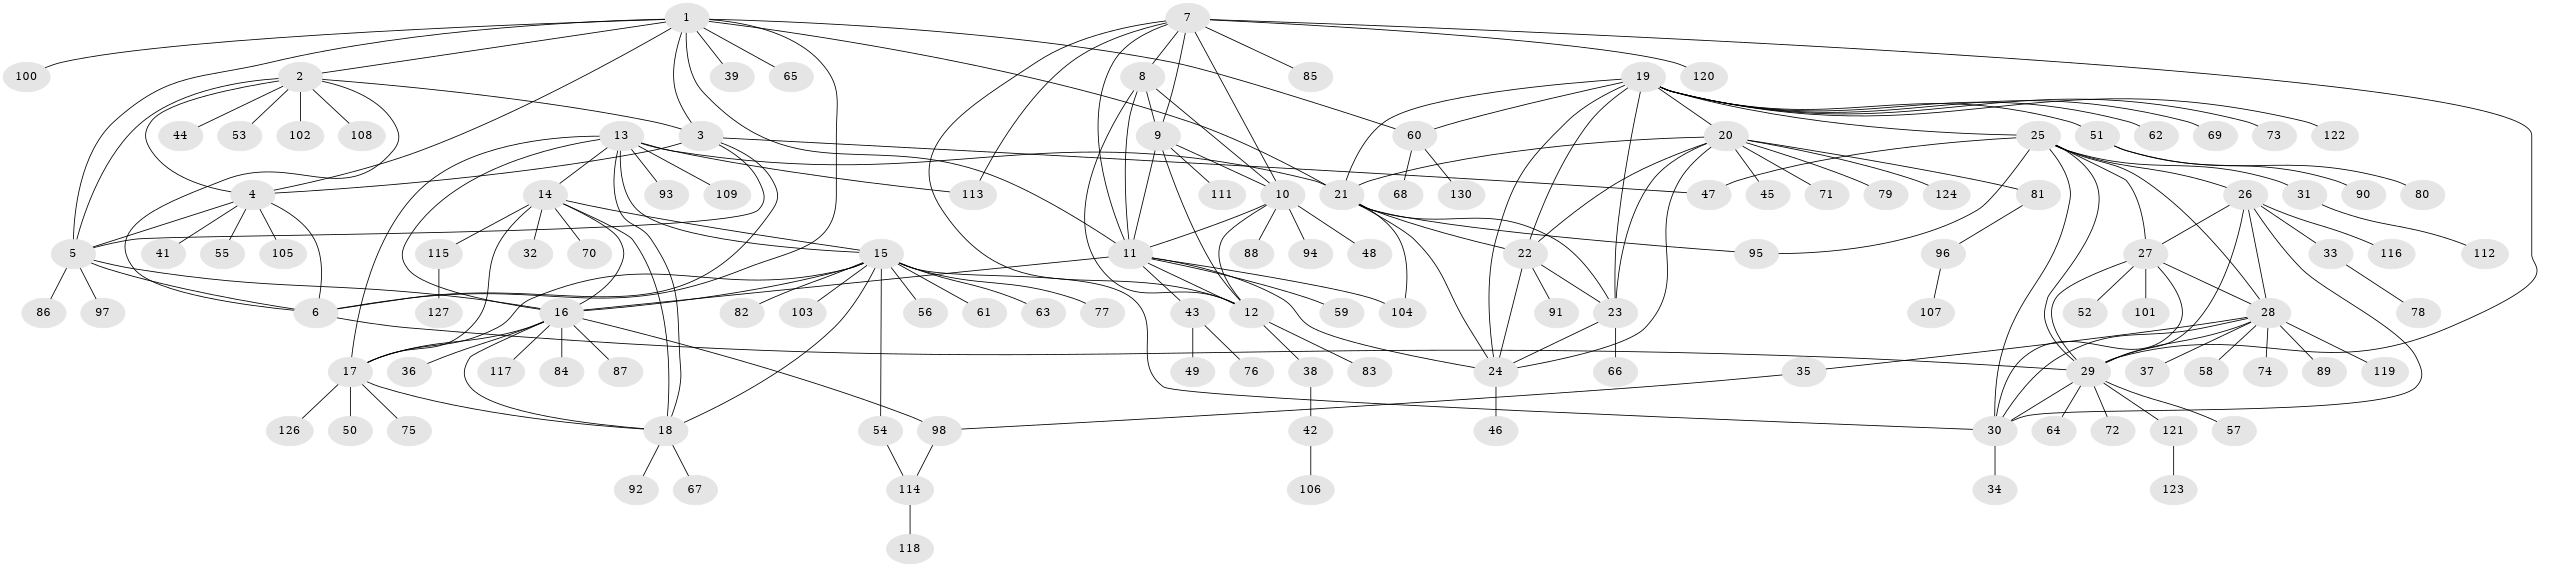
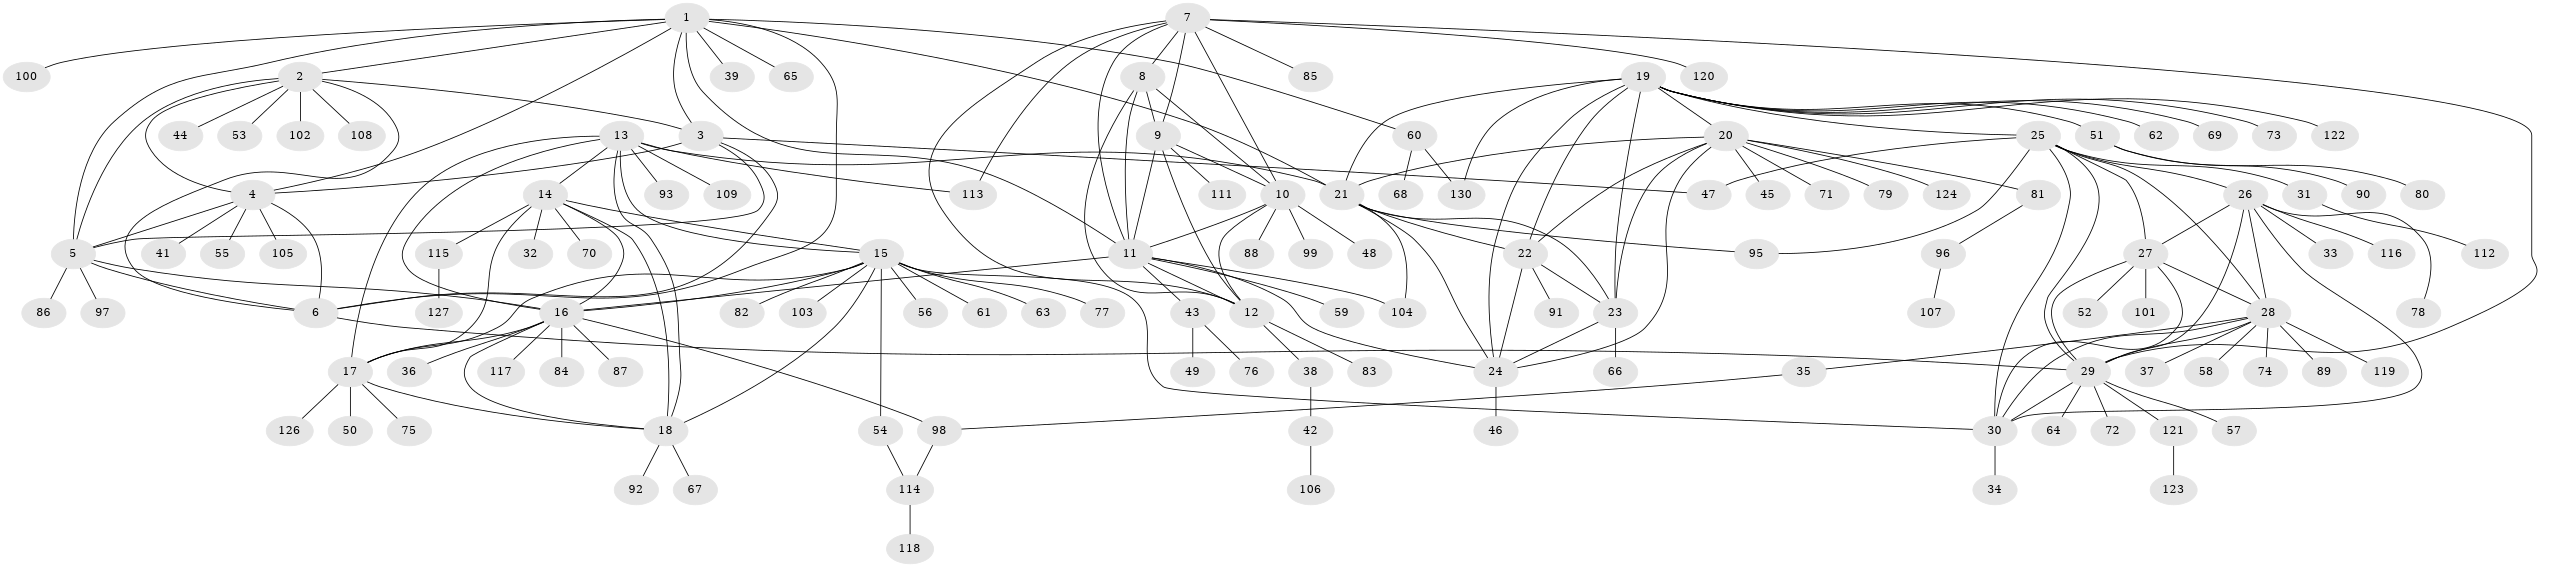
edge "19" -- "60": now "19" -- "130"
node "94": label "94" -> "99"
edge "33" -- "78": now "26" -- "78"
